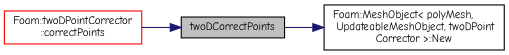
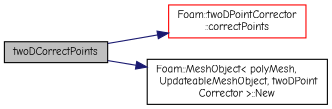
edge "Foam::twoDPointCorrector ::correctPoints" -> "twoDCorrectPoints": reversed
